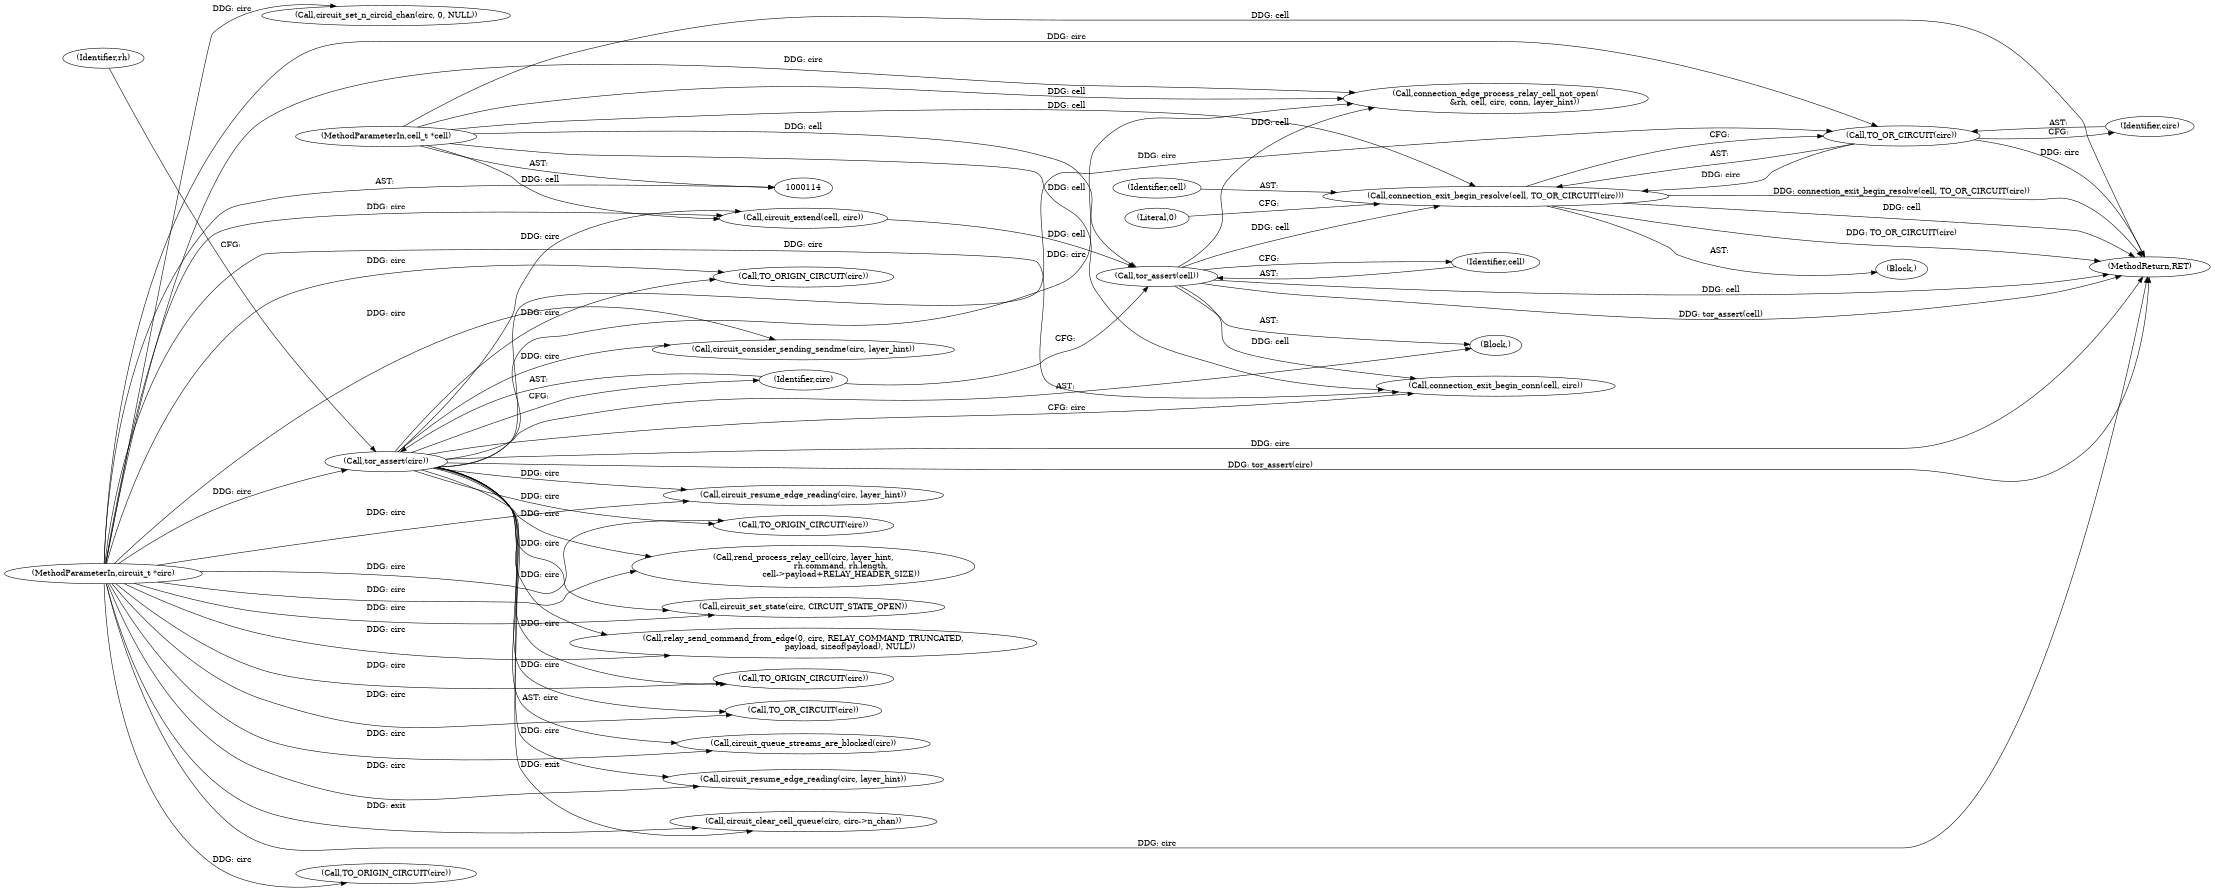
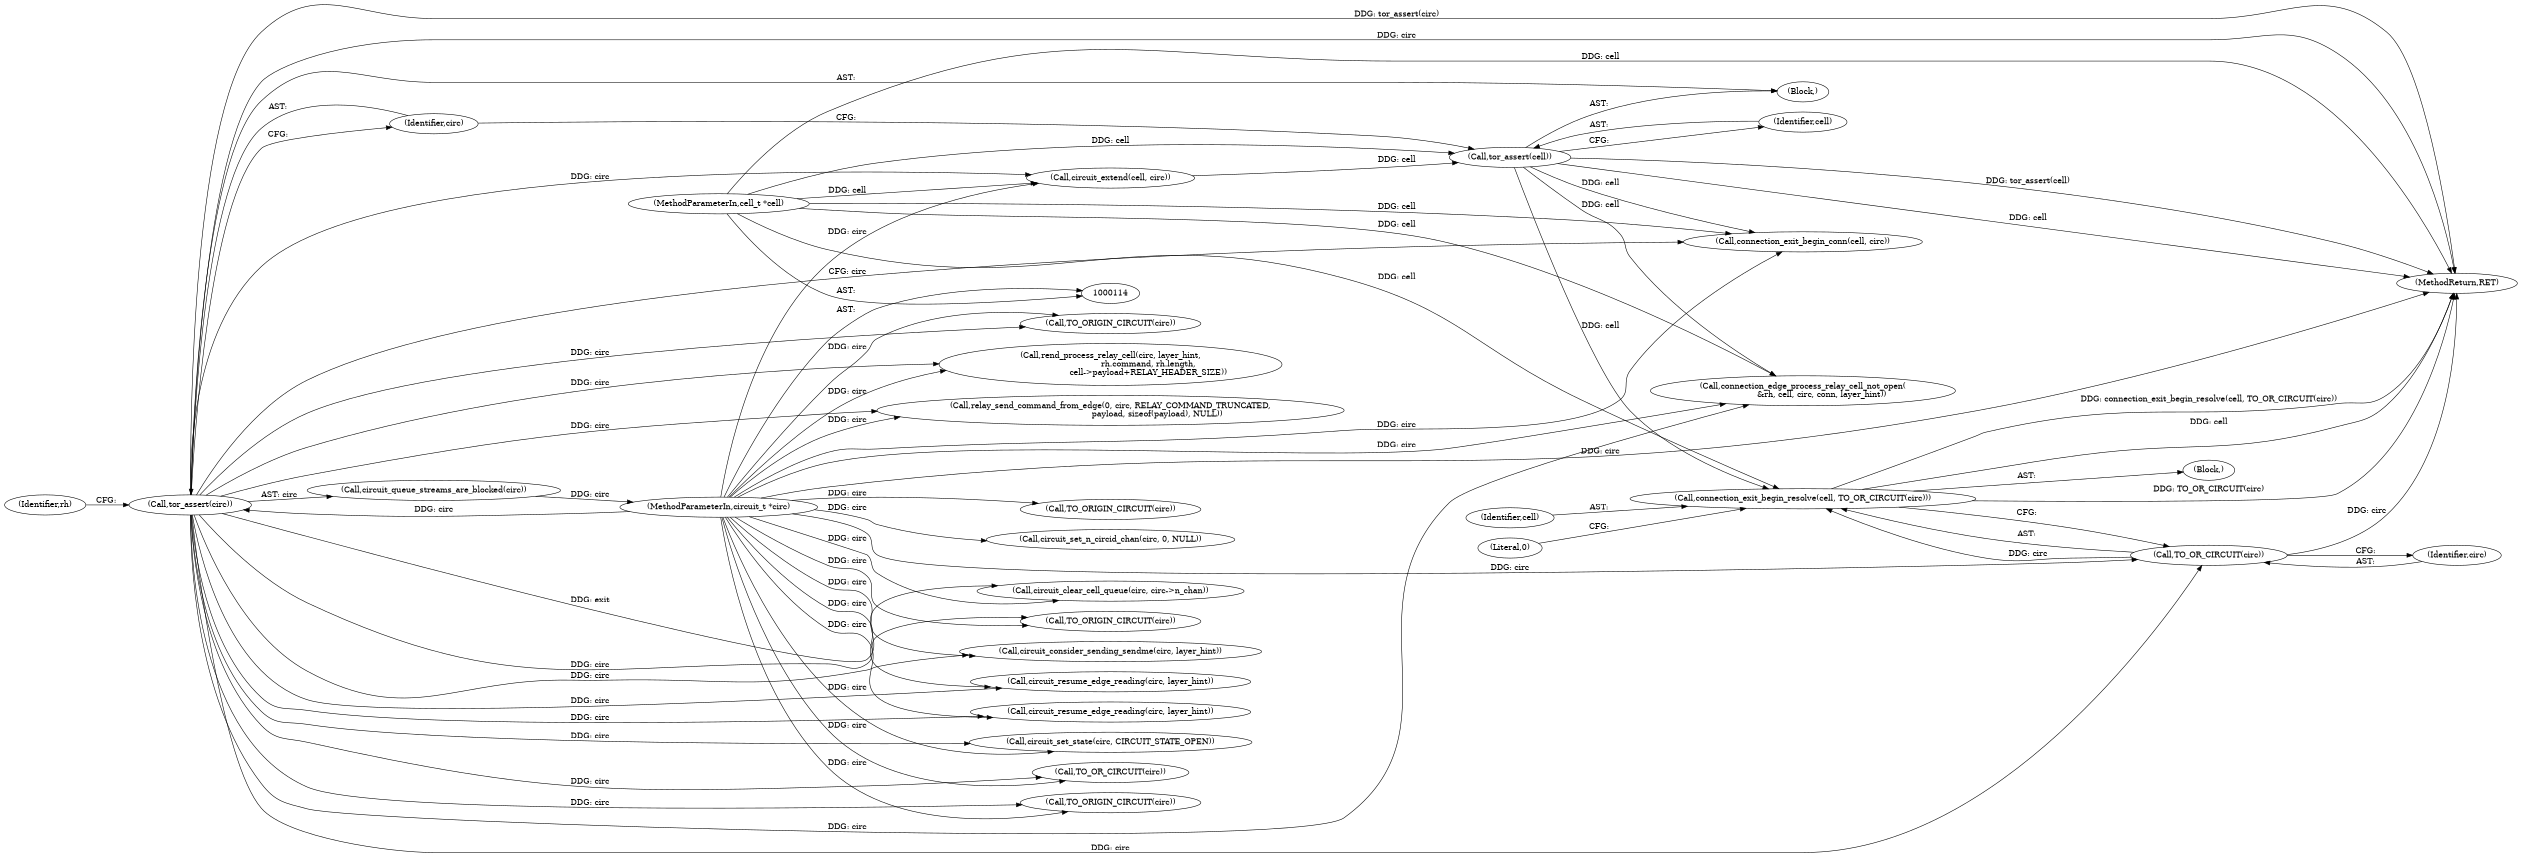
edge "(MethodParameterIn,circuit_t *circ)" -> "(Call,circuit_queue_streams_are_blocked(circ))": reversed
edge "(MethodParameterIn,circuit_t *circ)" -> "(Call,circuit_clear_cell_queue(circ, circ->n_chan))": label "DDG: exit" -> "DDG: circ"
